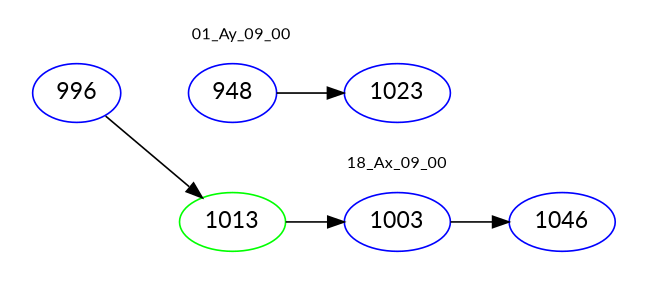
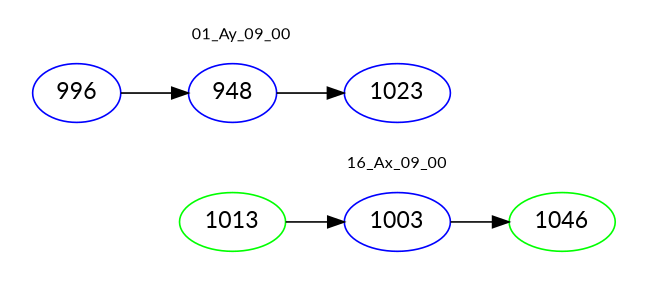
edge "996" -> "1013": now "996" -> "948"
cluster "18_Ax_09_00": label "18_Ax_09_00" -> "16_Ax_09_00"
node "1046": color blue -> green
